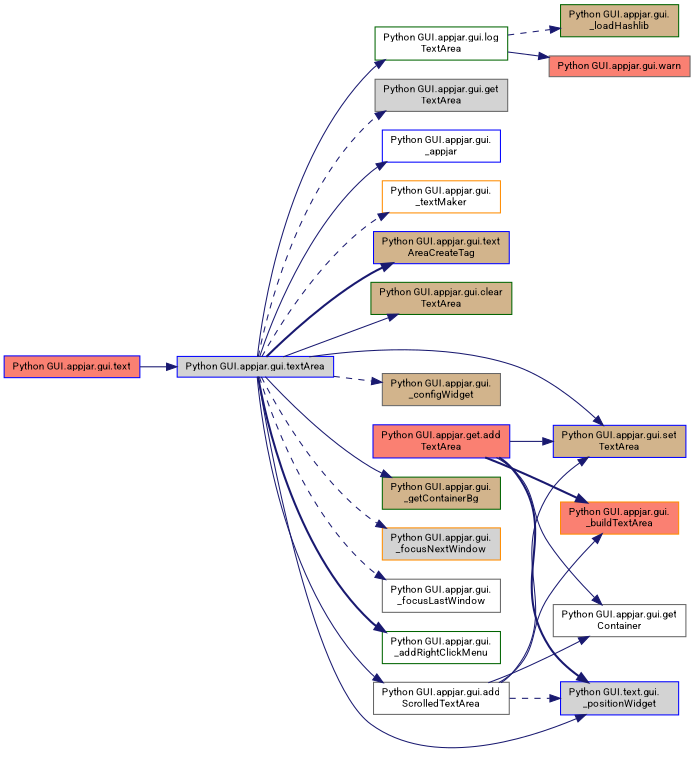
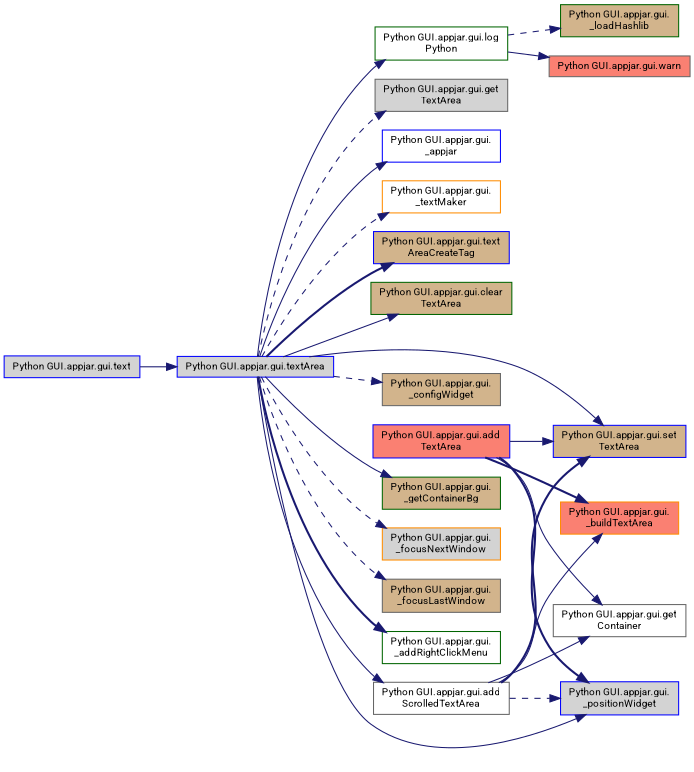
node "Python GUI.appjar.gui.log TextArea": label "Python GUI.appjar.gui.log TextArea" -> "Python GUI.appjar.gui.log Python"
node "Python GUI.appjar.gui.text": fillcolor salmon -> lightgrey
node "Python GUI.appjar.get.add TextArea": label "Python GUI.appjar.get.add TextArea" -> "Python GUI.appjar.gui.add TextArea"
edge "Python GUI.appjar.gui.add ScrolledTextArea" -> "Python GUI.appjar.gui.set TextArea": style solid -> bold
node "Python GUI.appjar.gui. _focusLastWindow": fillcolor white -> tan
node "Python GUI.text.gui. _positionWidget": label "Python GUI.text.gui. _positionWidget" -> "Python GUI.appjar.gui. _positionWidget"
